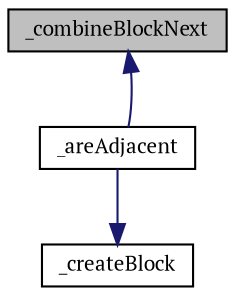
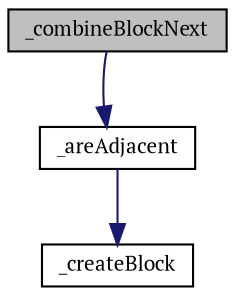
edge "_areAdjacent" -> "_combineBlockNext": reversed
